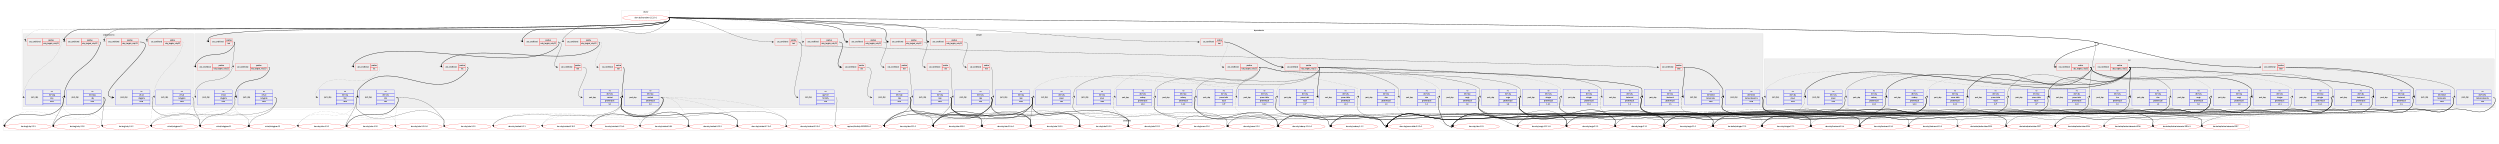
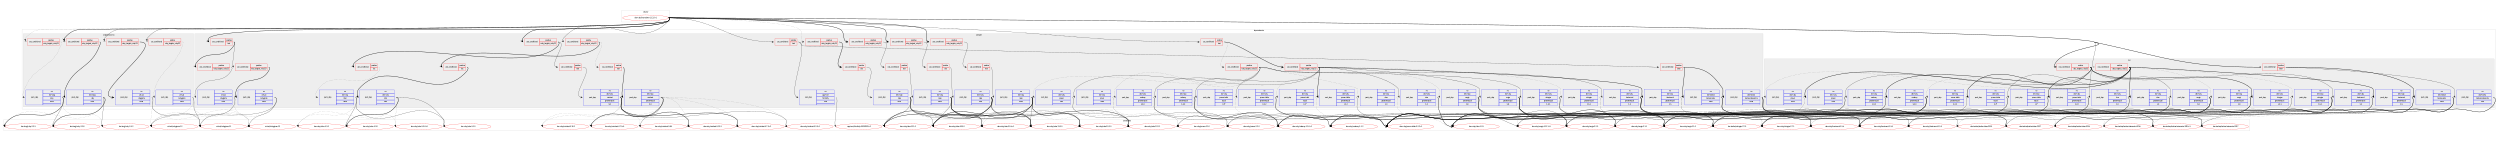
node "dev-ruby/minitest-5.9.1": removed
